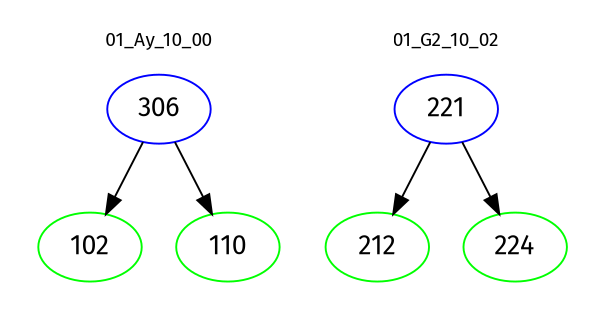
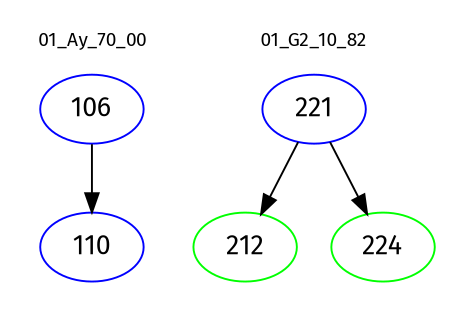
cluster "01_Ay_10_00": label "01_Ay_10_00" -> "01_Ay_70_00"
cluster "01_G2_10_02": label "01_G2_10_02" -> "01_G2_10_82"
node "306": label "306" -> "106"
node "102": removed
node "110": color green -> blue
